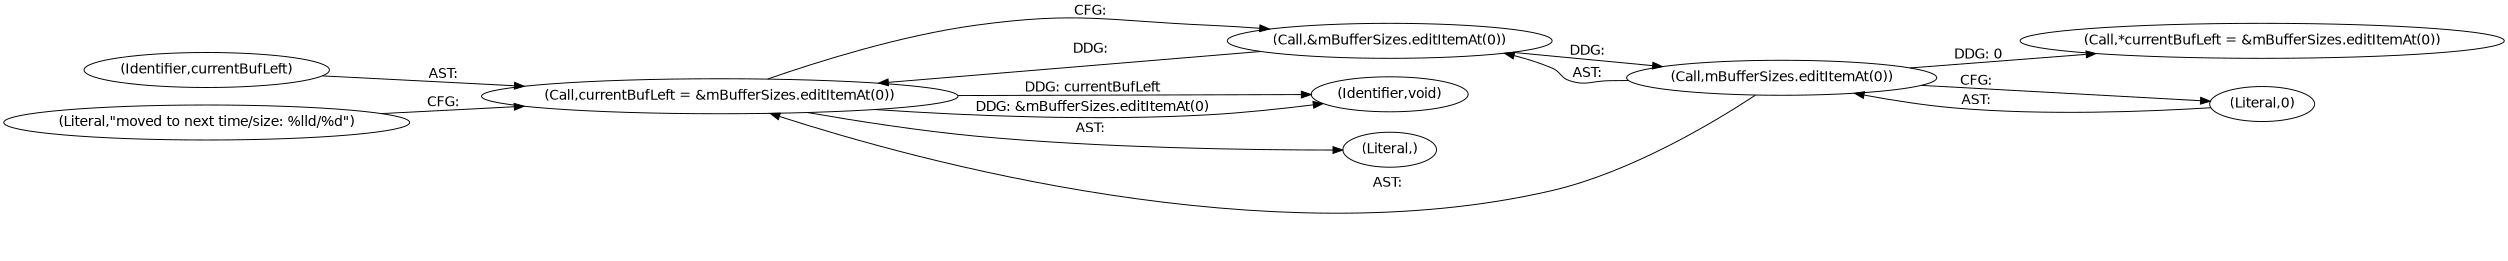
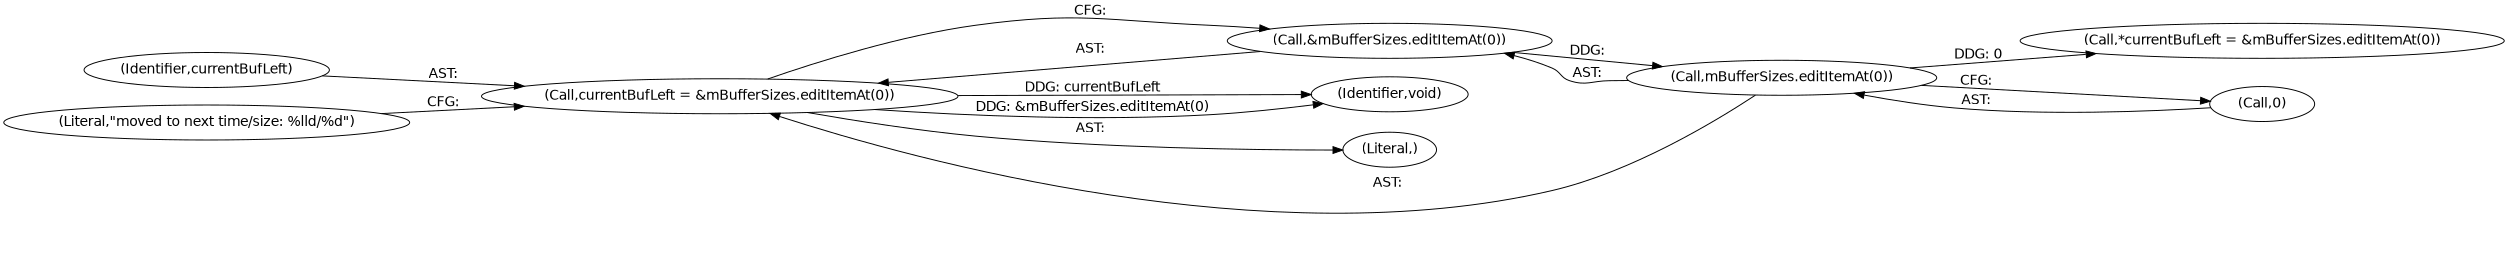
edge "(Call,&mBufferSizes.editItemAt(0))" -> "(Call,currentBufLeft = &mBufferSizes.editItemAt(0))": label "DDG: " -> "AST: "
node "(Literal,0)": label "(Literal,0)" -> "(Call,0)"
